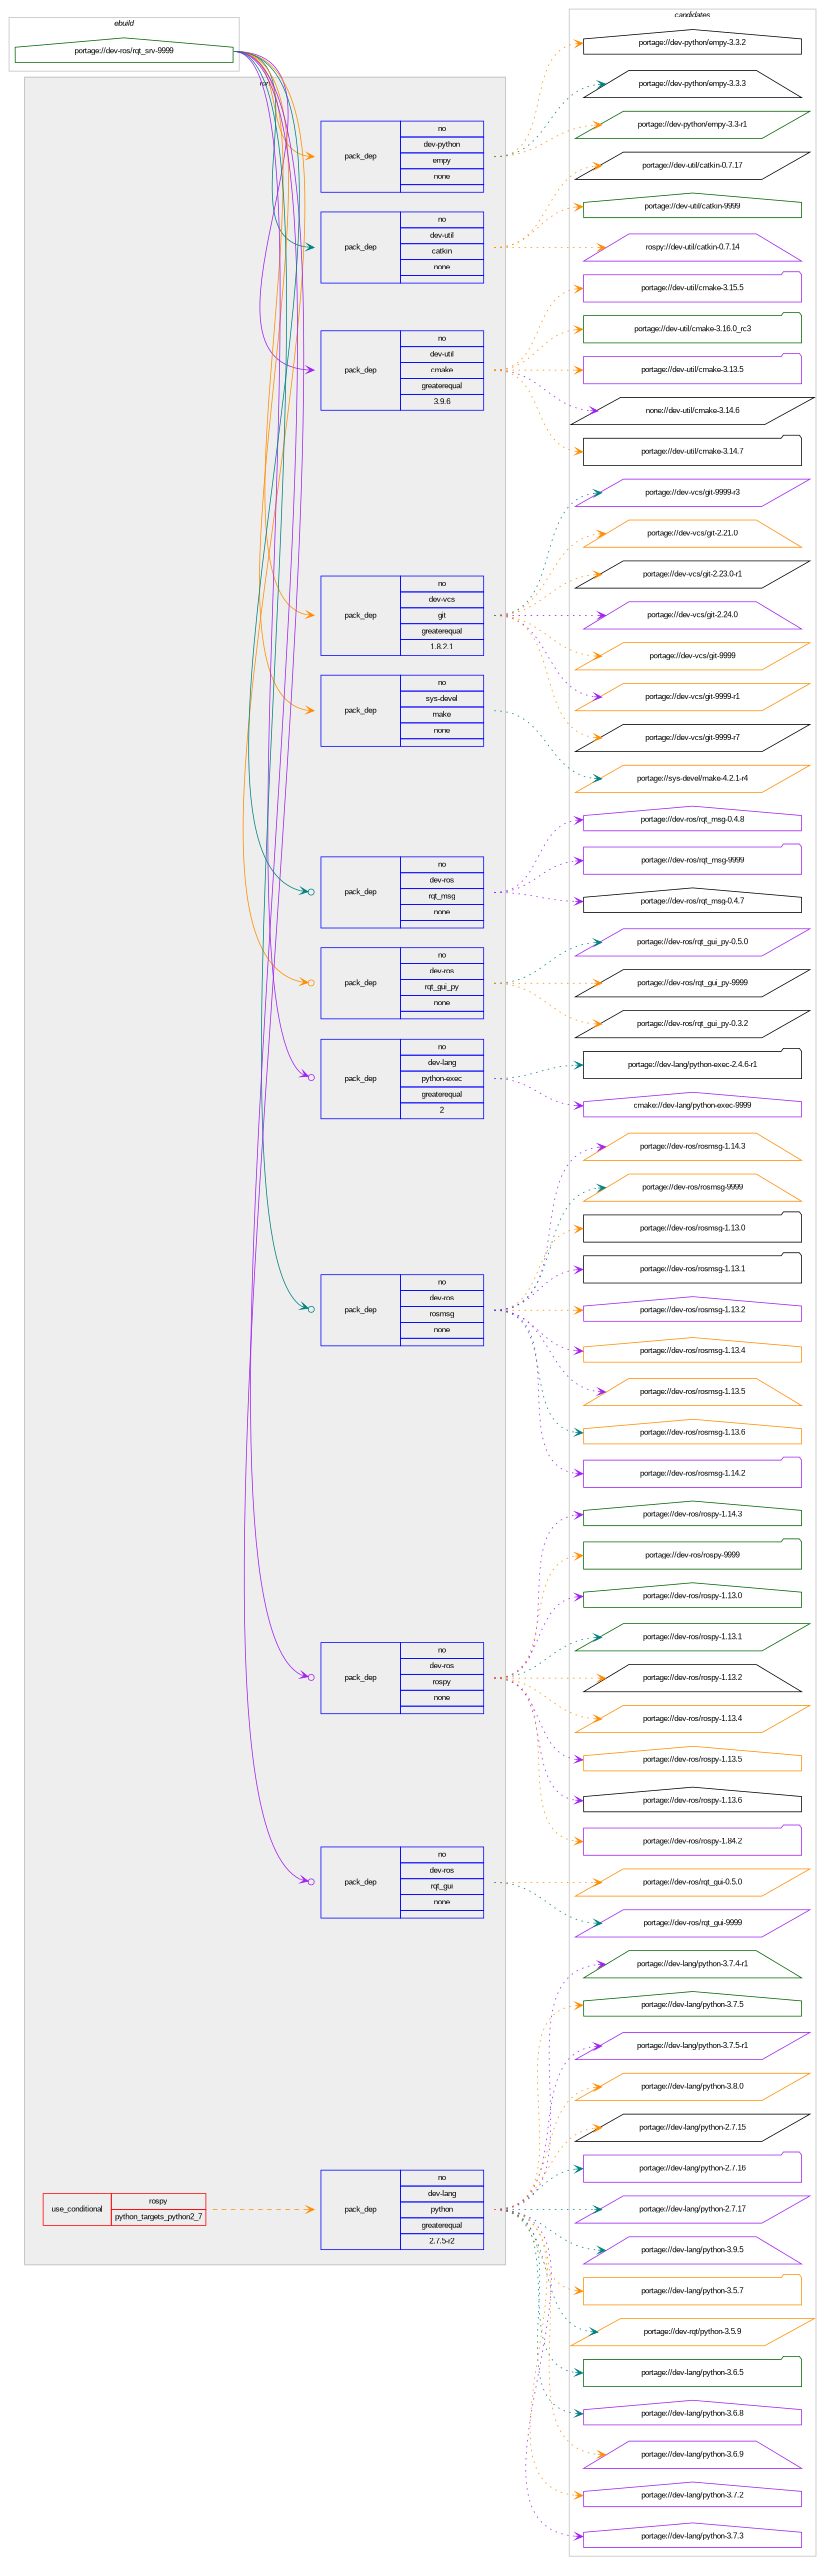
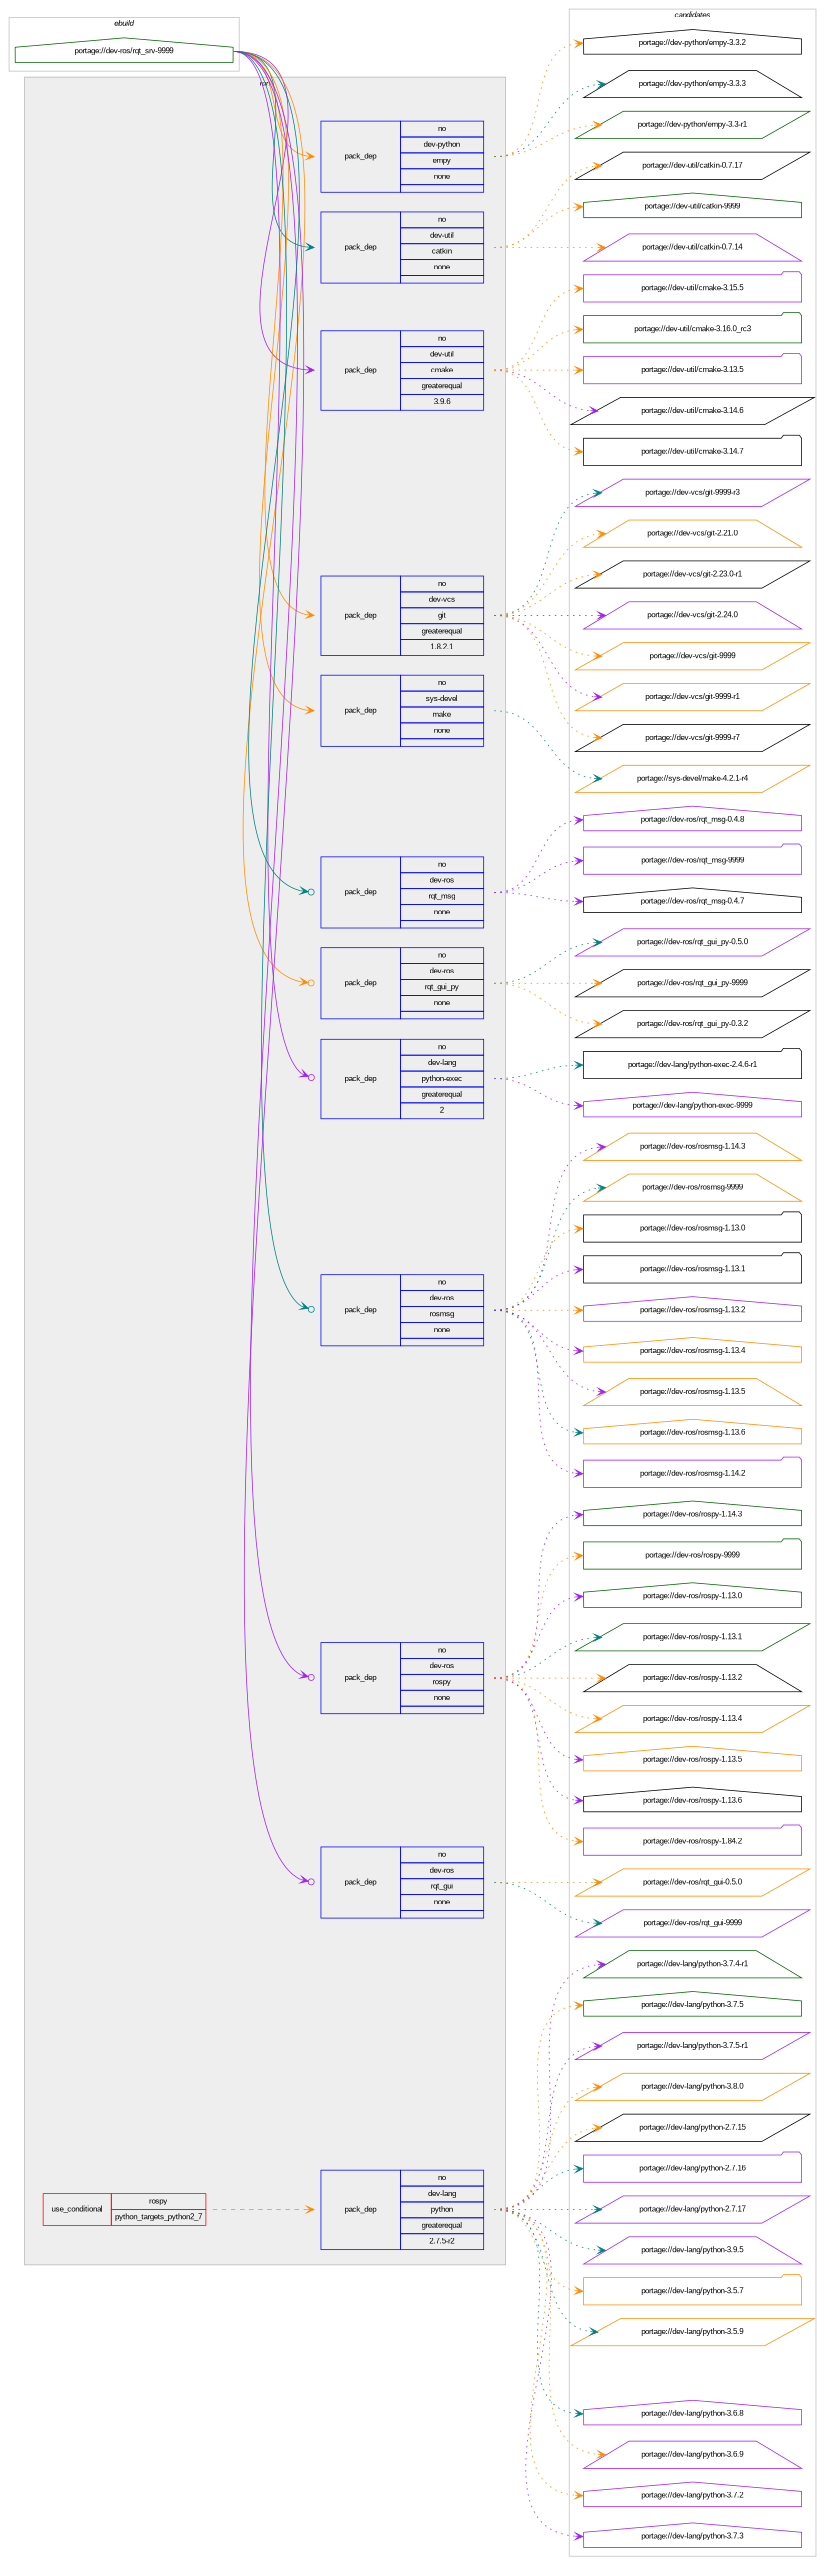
node "rospy://dev-util/catkin-0.7.14": label "rospy://dev-util/catkin-0.7.14" -> "portage://dev-util/catkin-0.7.14"
node "none://dev-util/cmake-3.14.6": label "none://dev-util/cmake-3.14.6" -> "portage://dev-util/cmake-3.14.6"
node "cmake://dev-lang/python-exec-9999": label "cmake://dev-lang/python-exec-9999" -> "portage://dev-lang/python-exec-9999"
node "portage://dev-rqt/python-3.5.9": label "portage://dev-rqt/python-3.5.9" -> "portage://dev-lang/python-3.5.9"
node "portage://dev-lang/python-3.6.5": removed
